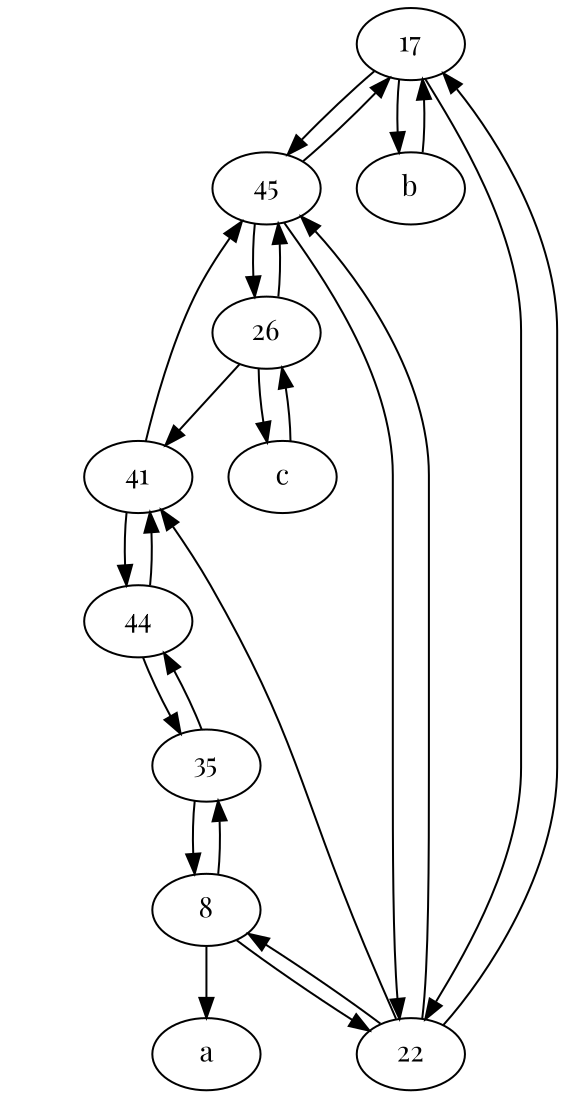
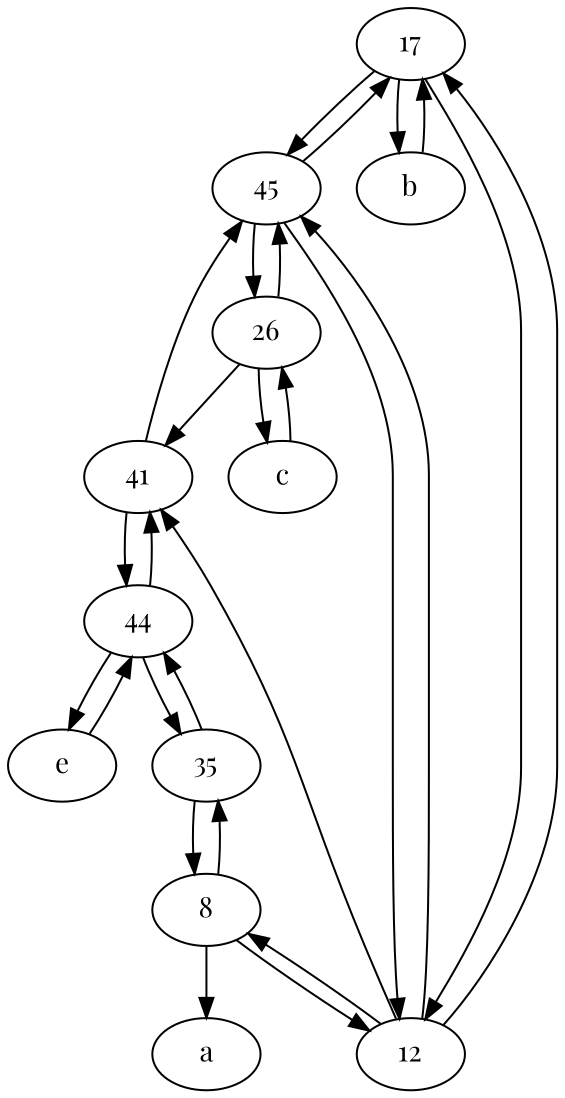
node "e": added
node "22": label "22" -> "12"
